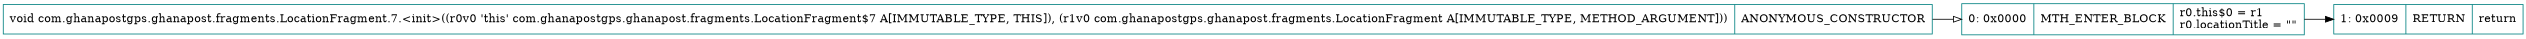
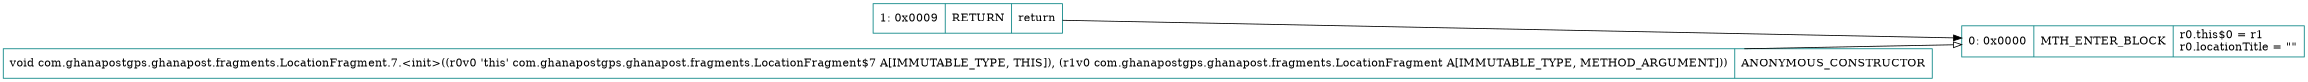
edge "0: 0x0000" -> "1: 0x0009": reversed
